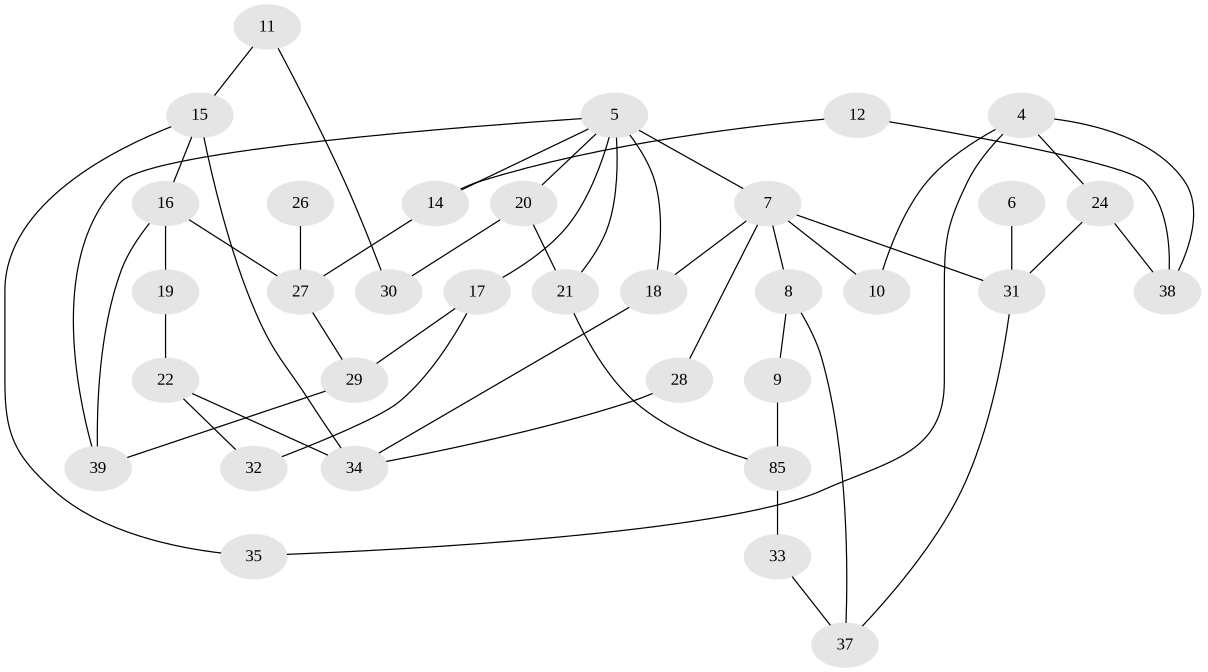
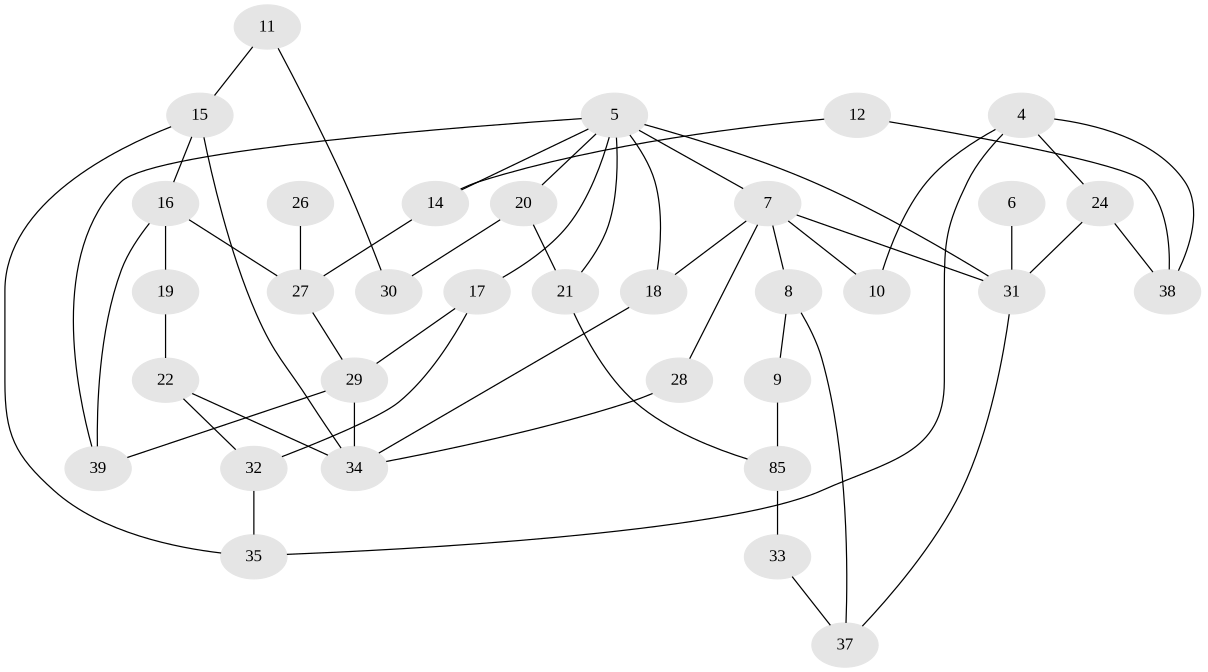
edge "5" -- "31": added
edge "29" -- "34": added
edge "32" -- "35": added
